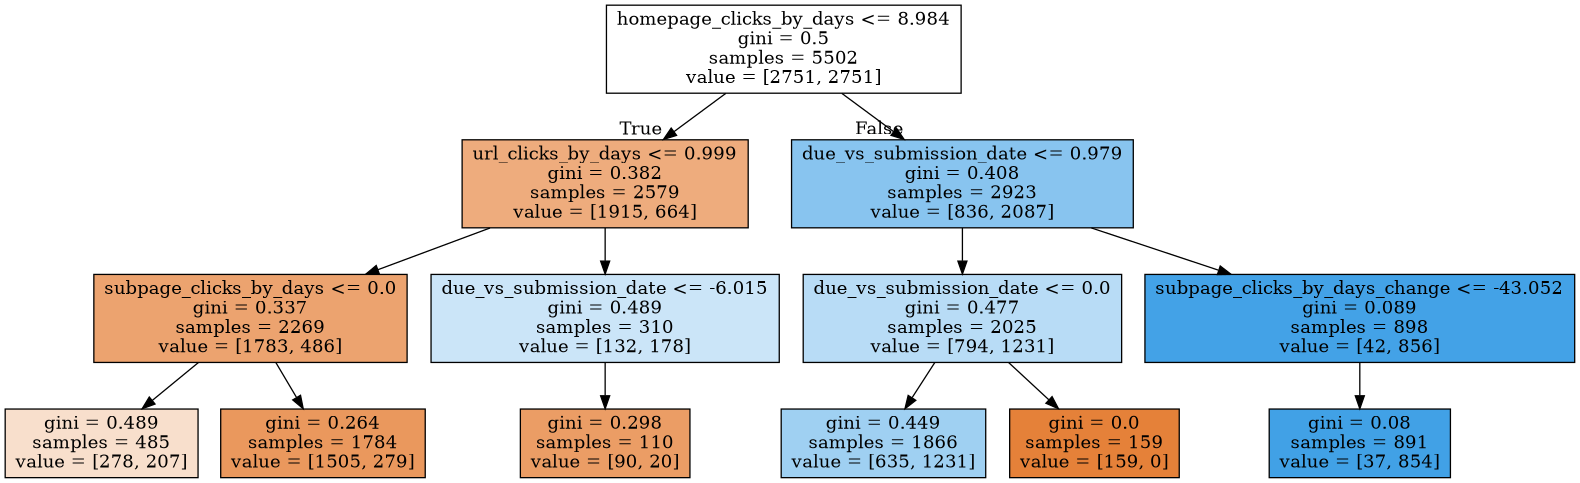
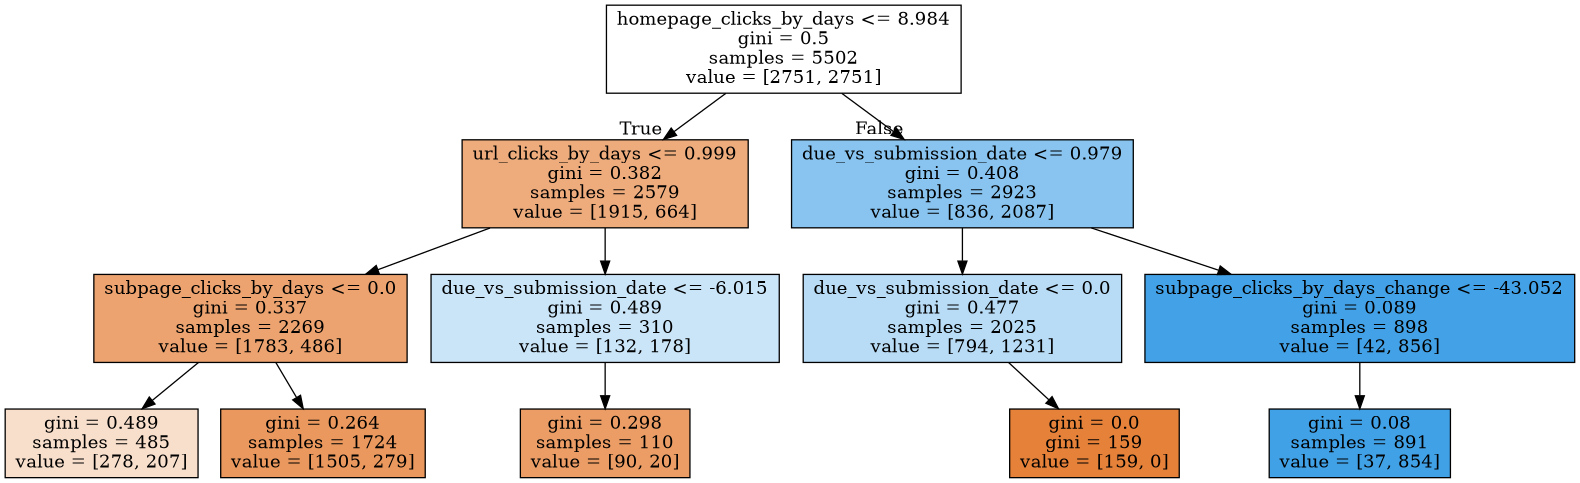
node "gini = 0.264 samples = 1784 value = [1505, 279]": label "gini = 0.264 samples = 1784 value = [1505, 279]" -> "gini = 0.264 samples = 1724 value = [1505, 279]"
node "gini = 0.449 samples = 1866 value = [635, 1231]": removed
node "gini = 0.0 samples = 159 value = [159, 0]": label "gini = 0.0 samples = 159 value = [159, 0]" -> "gini = 0.0 gini = 159 value = [159, 0]"
